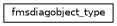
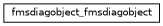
node "fmsdiagobject_type": label "fmsdiagobject_type" -> "fmsdiagobject_fmsdiagobject"
